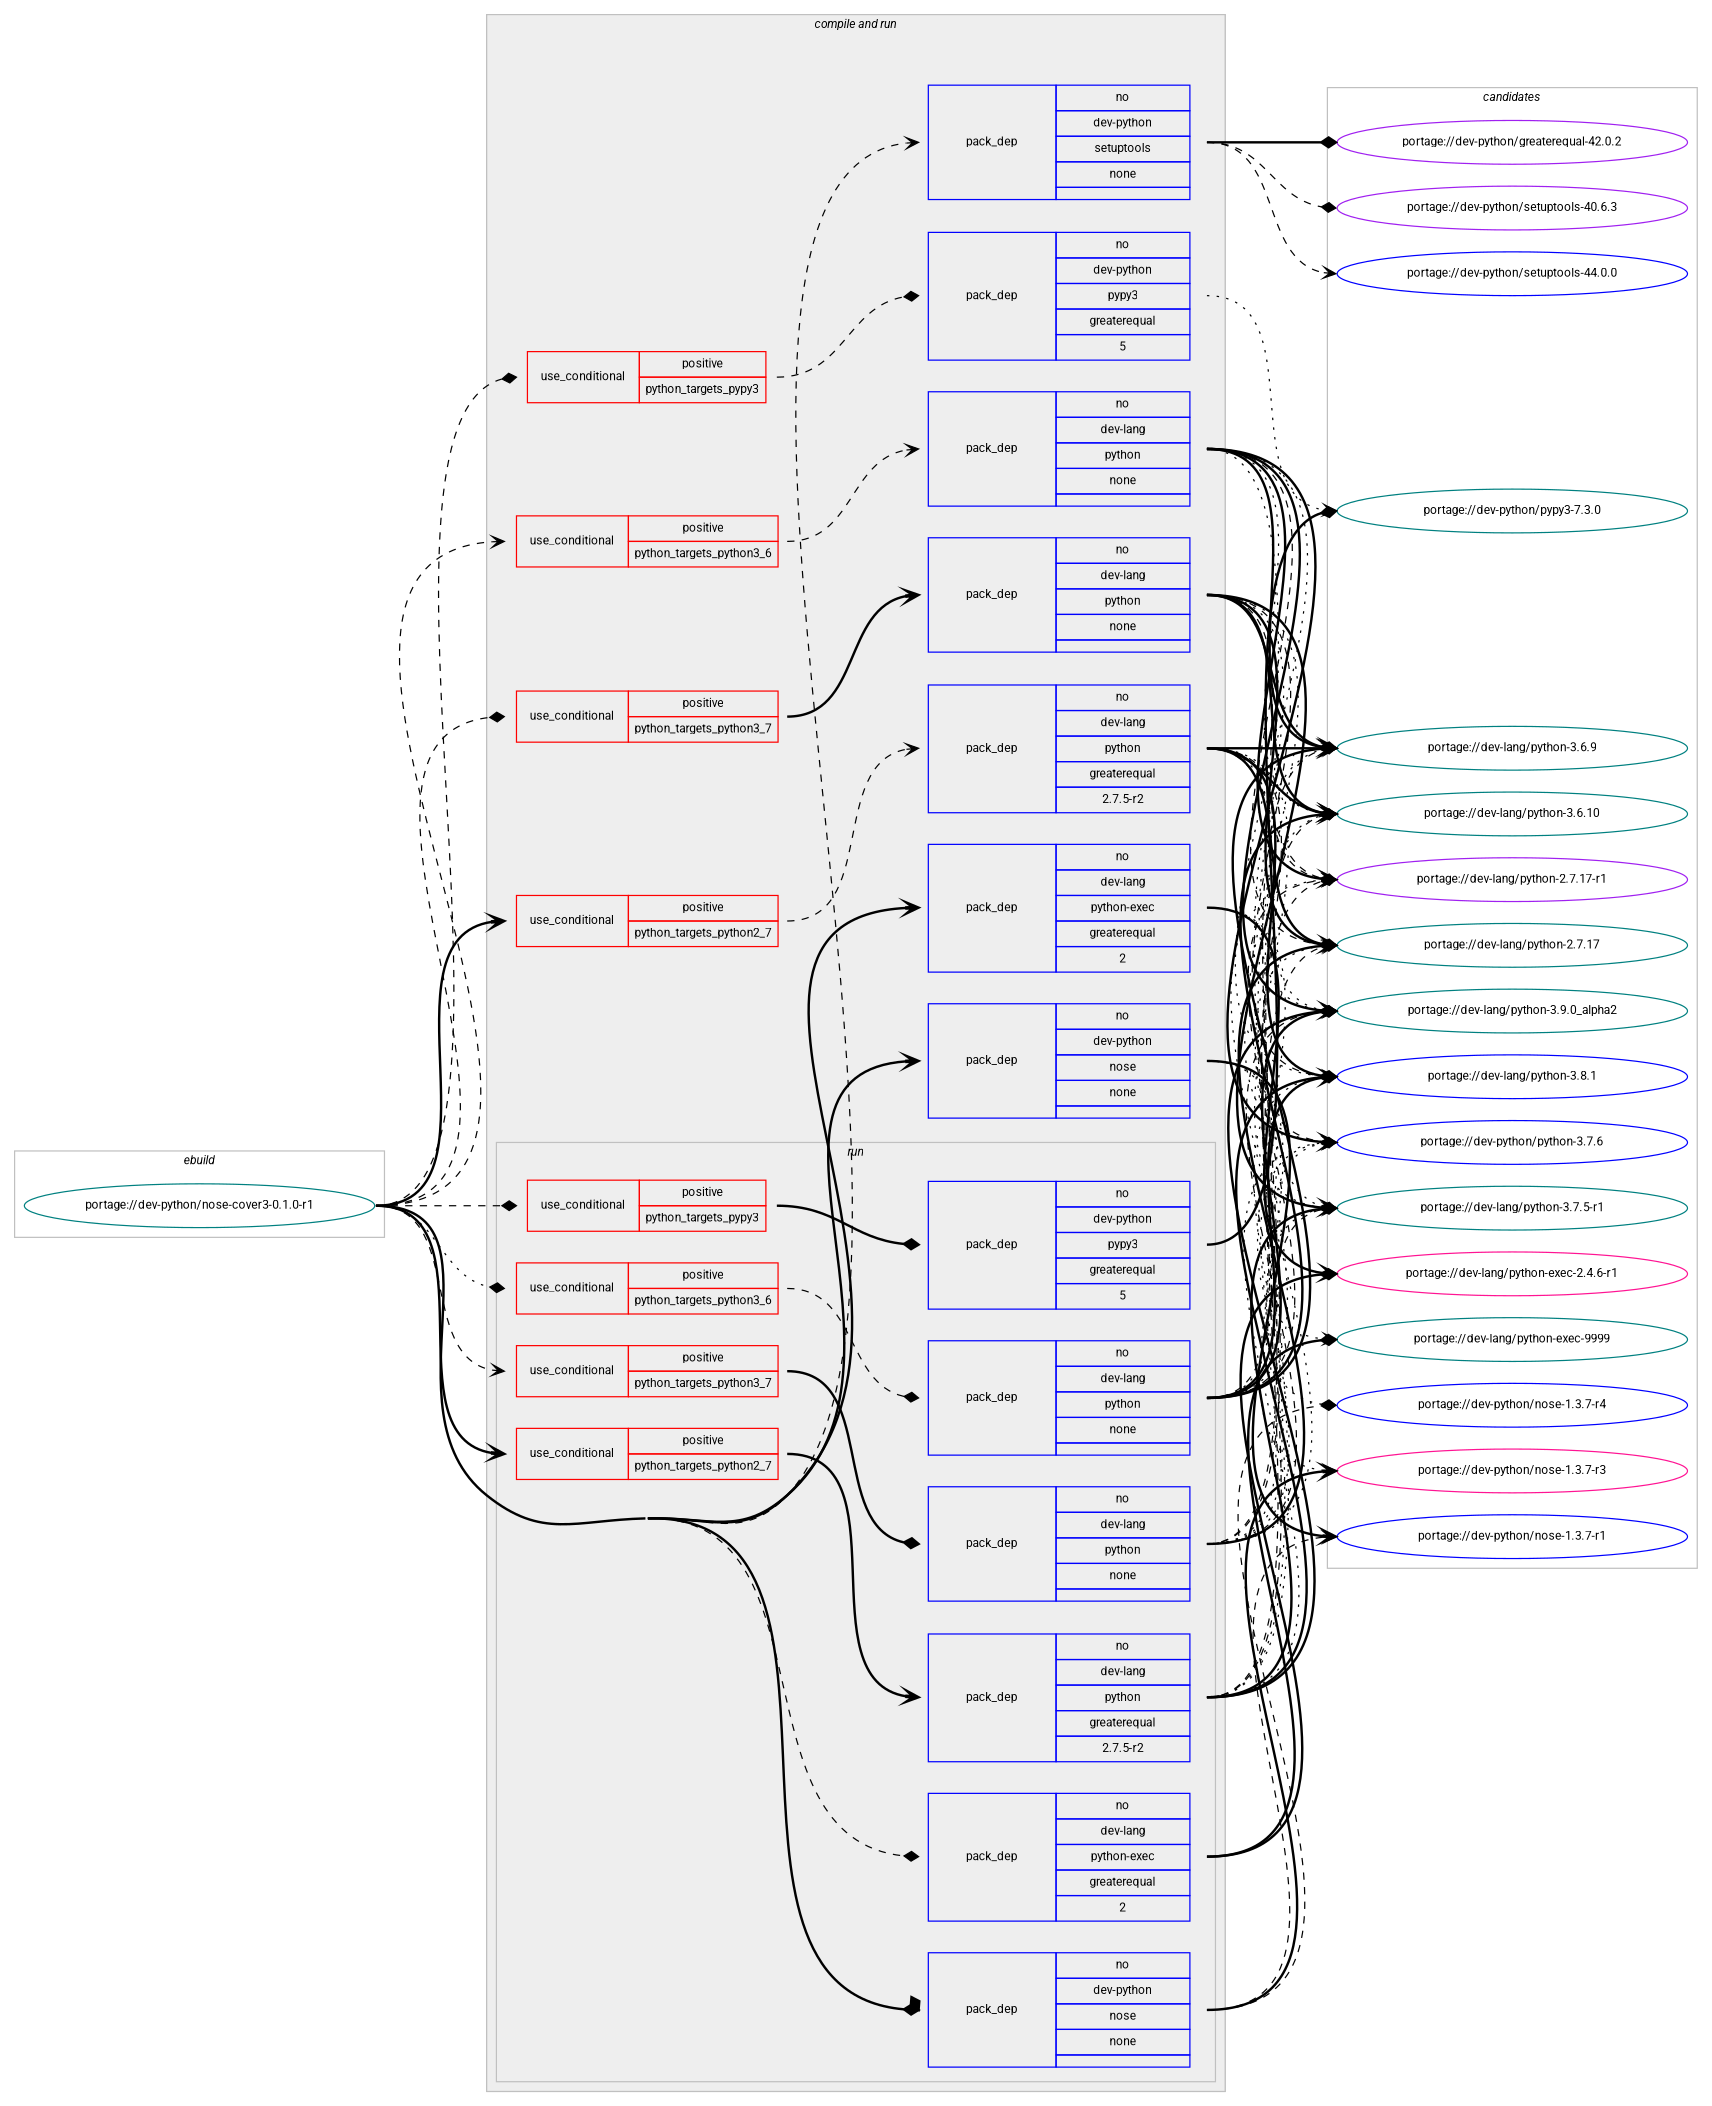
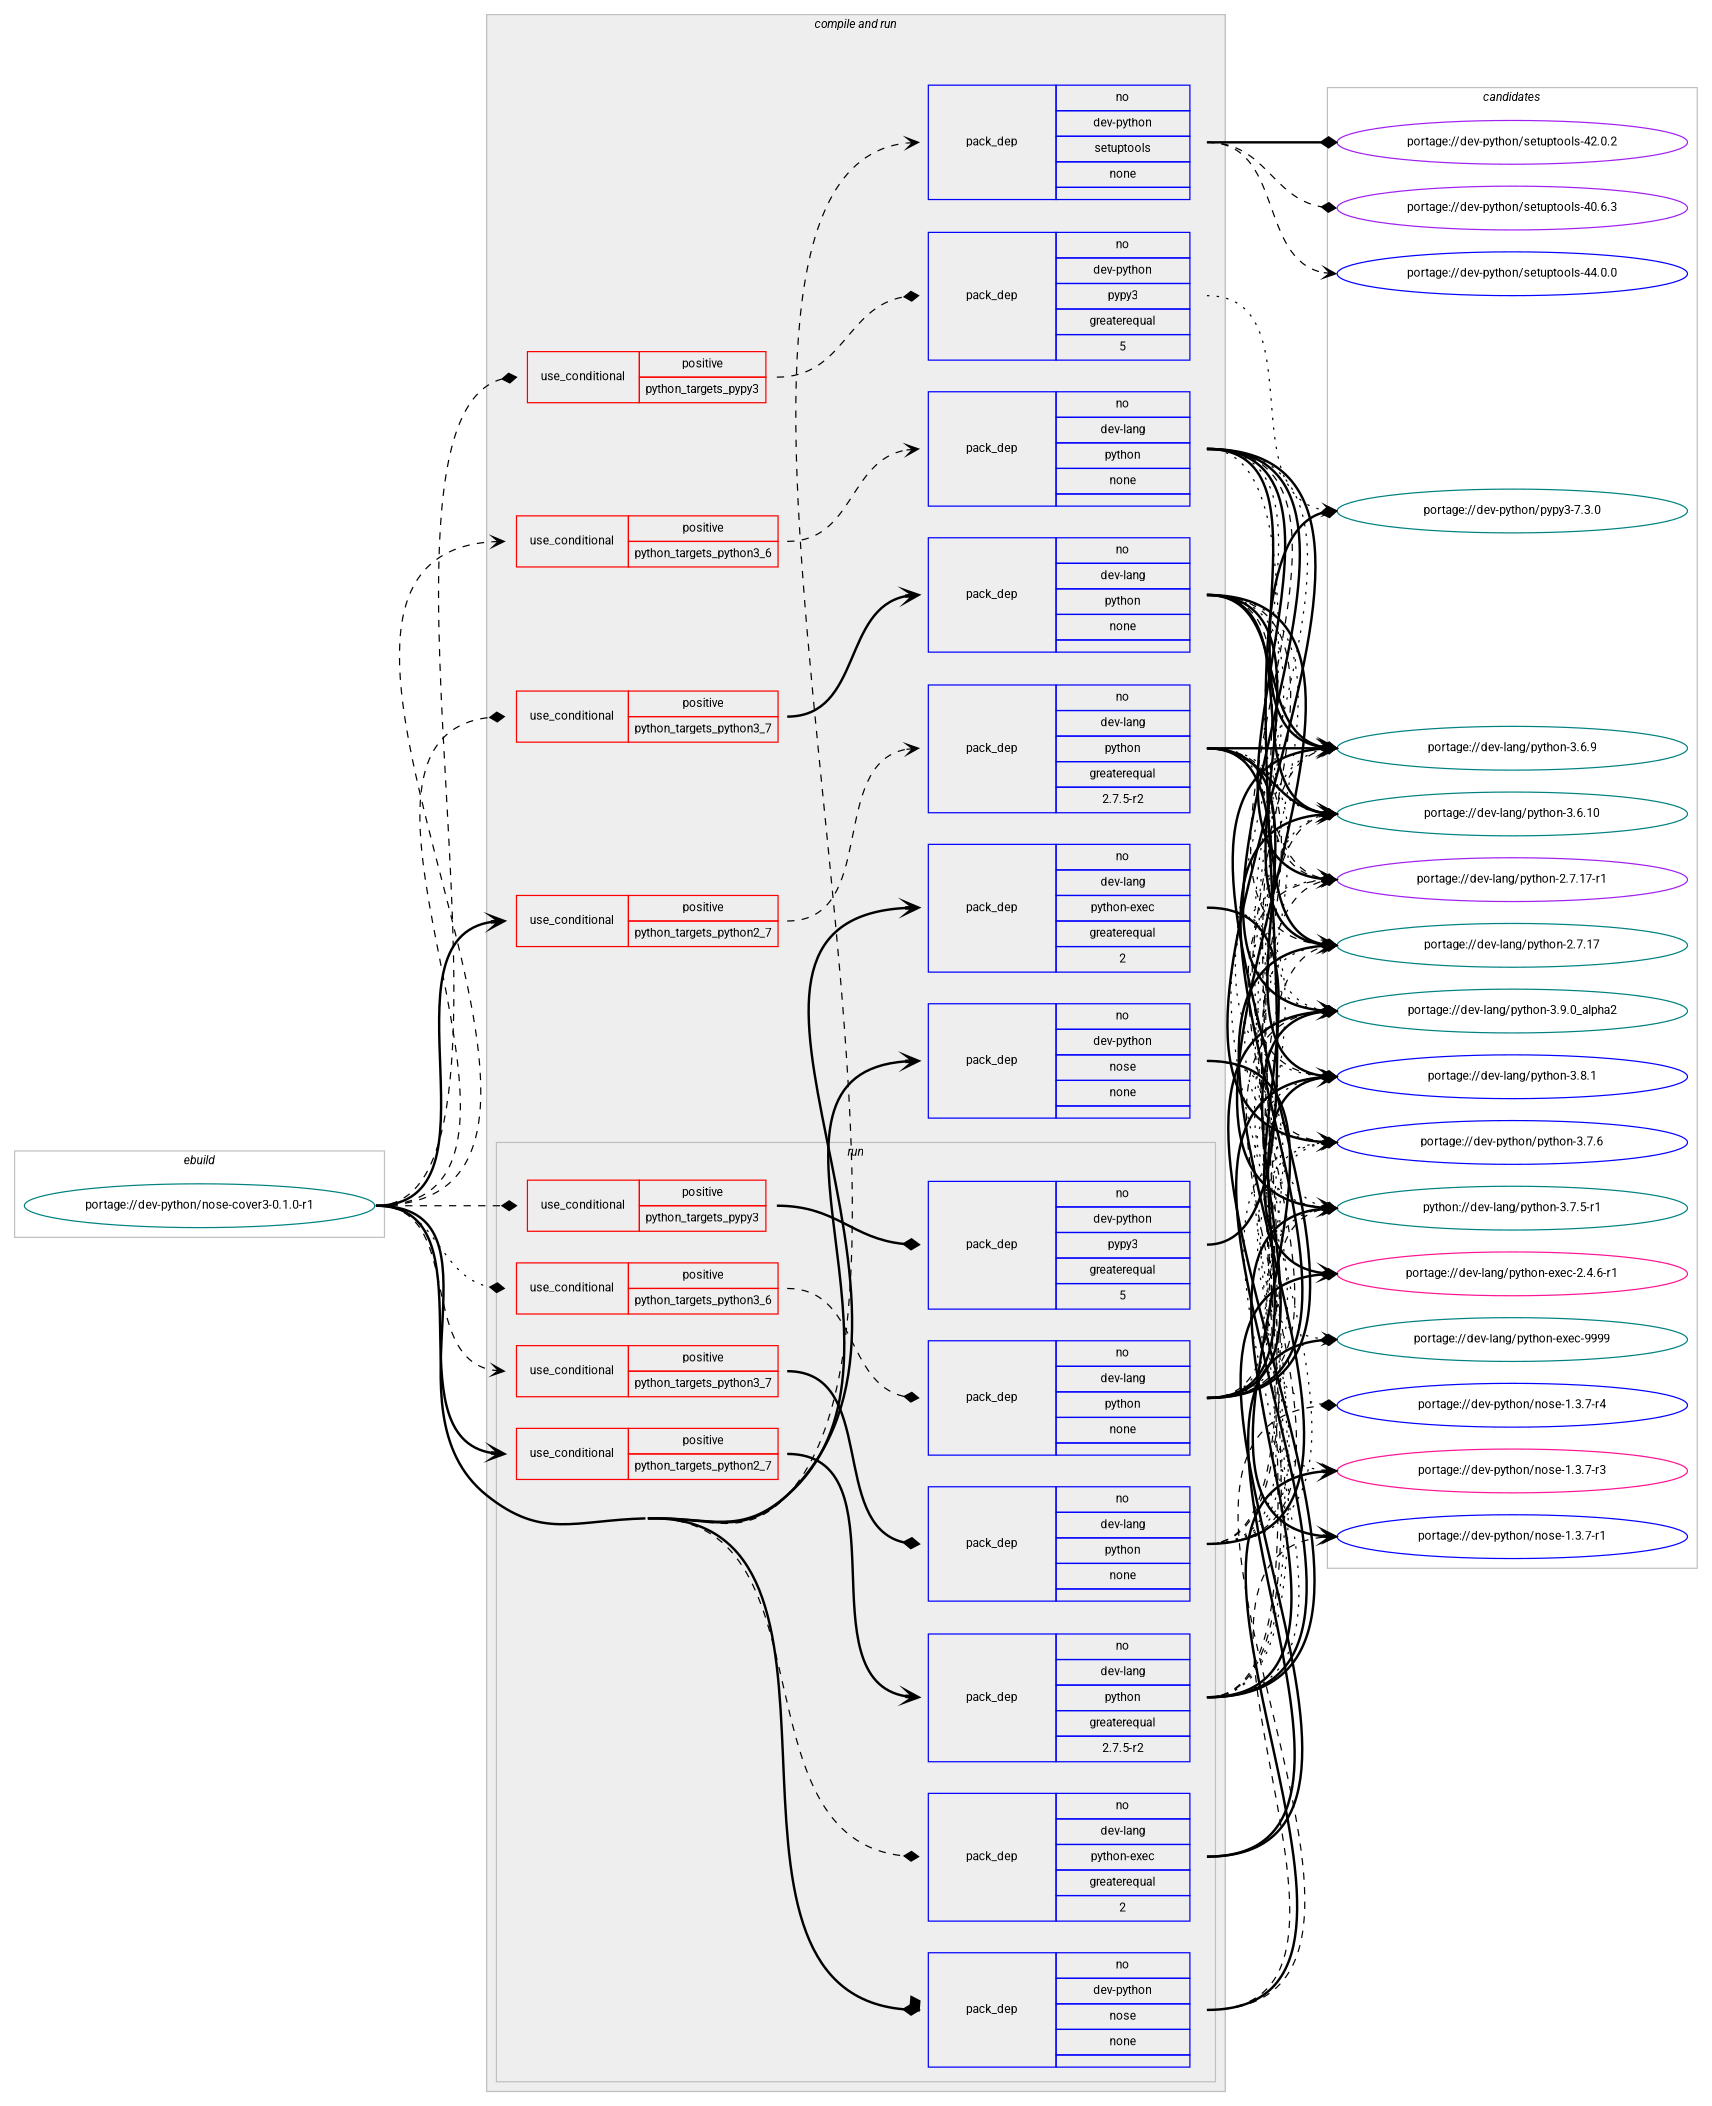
node "portage://dev-python/greaterequal-42.0.2": label "portage://dev-python/greaterequal-42.0.2" -> "portage://dev-python/setuptools-42.0.2"
node "portage://dev-lang/python-3.7.5-r1": label "portage://dev-lang/python-3.7.5-r1" -> "python://dev-lang/python-3.7.5-r1"
